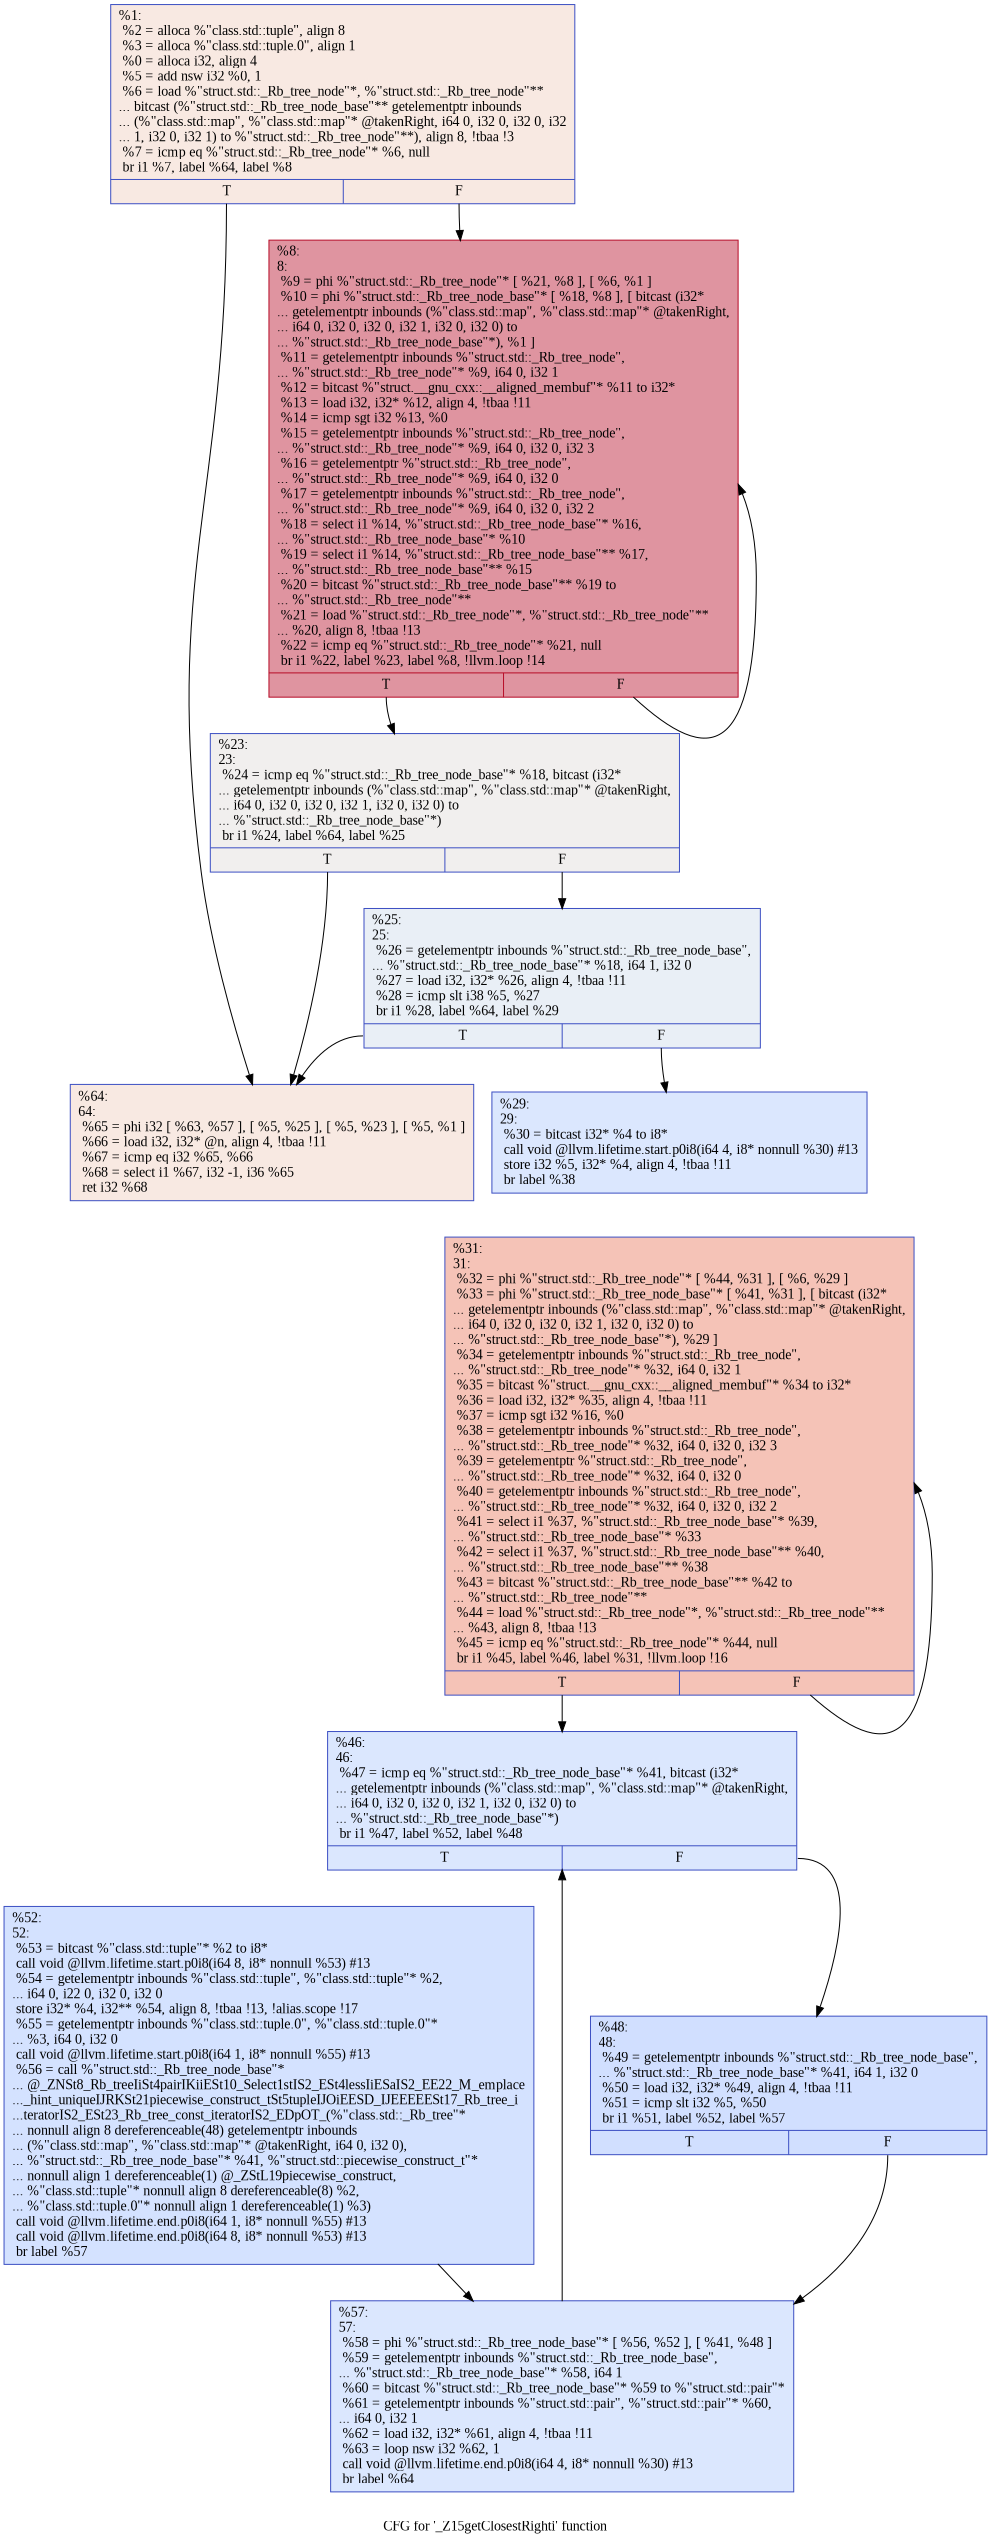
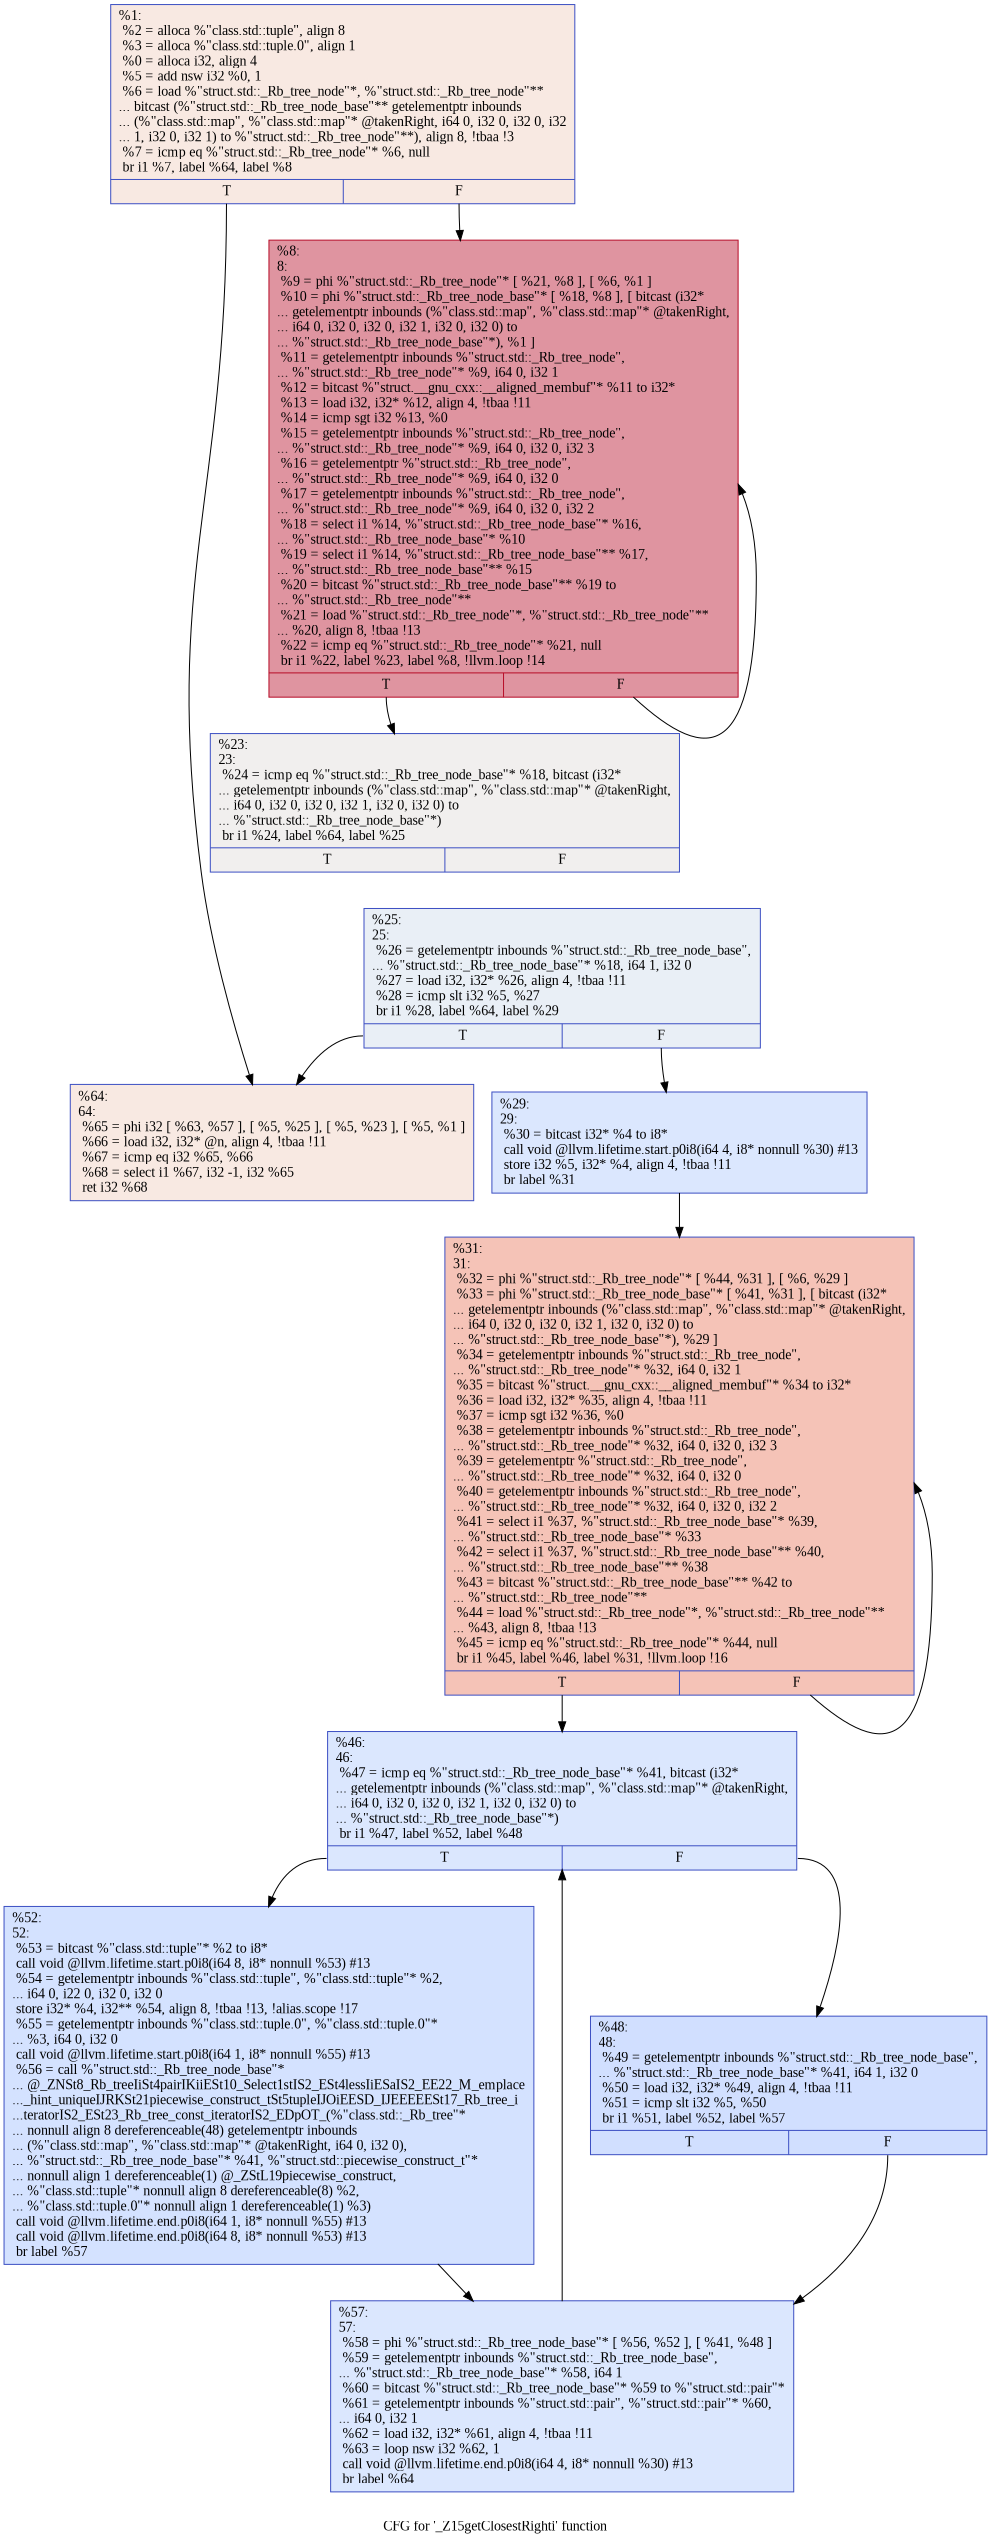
edge "%23:" -> "%25:": removed
edge "%23:" -> "%64:": removed
node "%25:": text "%28 = icmp slt i38 %5, %27" -> "%28 = icmp slt i32 %5, %27"
node "%64:": text "%68 = select i1 %67, i32 -1, i36 %65" -> "%68 = select i1 %67, i32 -1, i32 %65"
node "%29:": text "br label %38" -> "br label %31"
edge "%29:" -> "%31:": added
node "%31:": text "%37 = icmp sgt i32 %16, %0" -> "%37 = icmp sgt i32 %36, %0"
edge "%46:" -> "%52:": added
